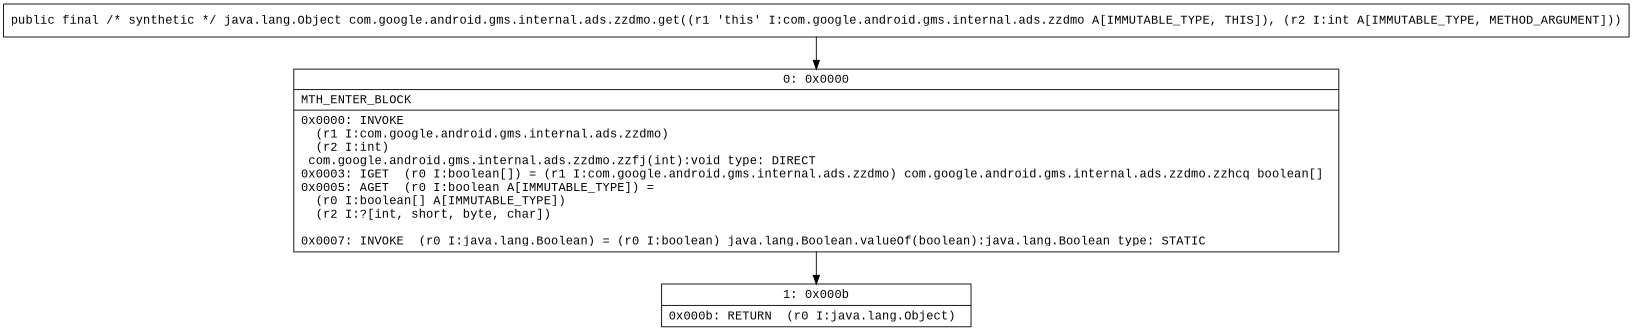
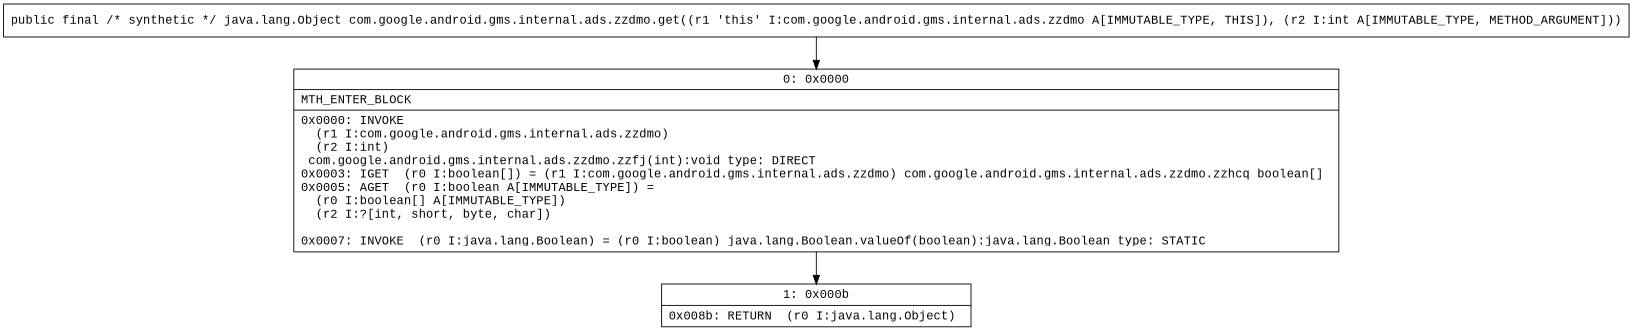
node "1: 0x000b": text "0x000b: RETURN  (r0 I:java.lang.Object)" -> "0x008b: RETURN  (r0 I:java.lang.Object)"
